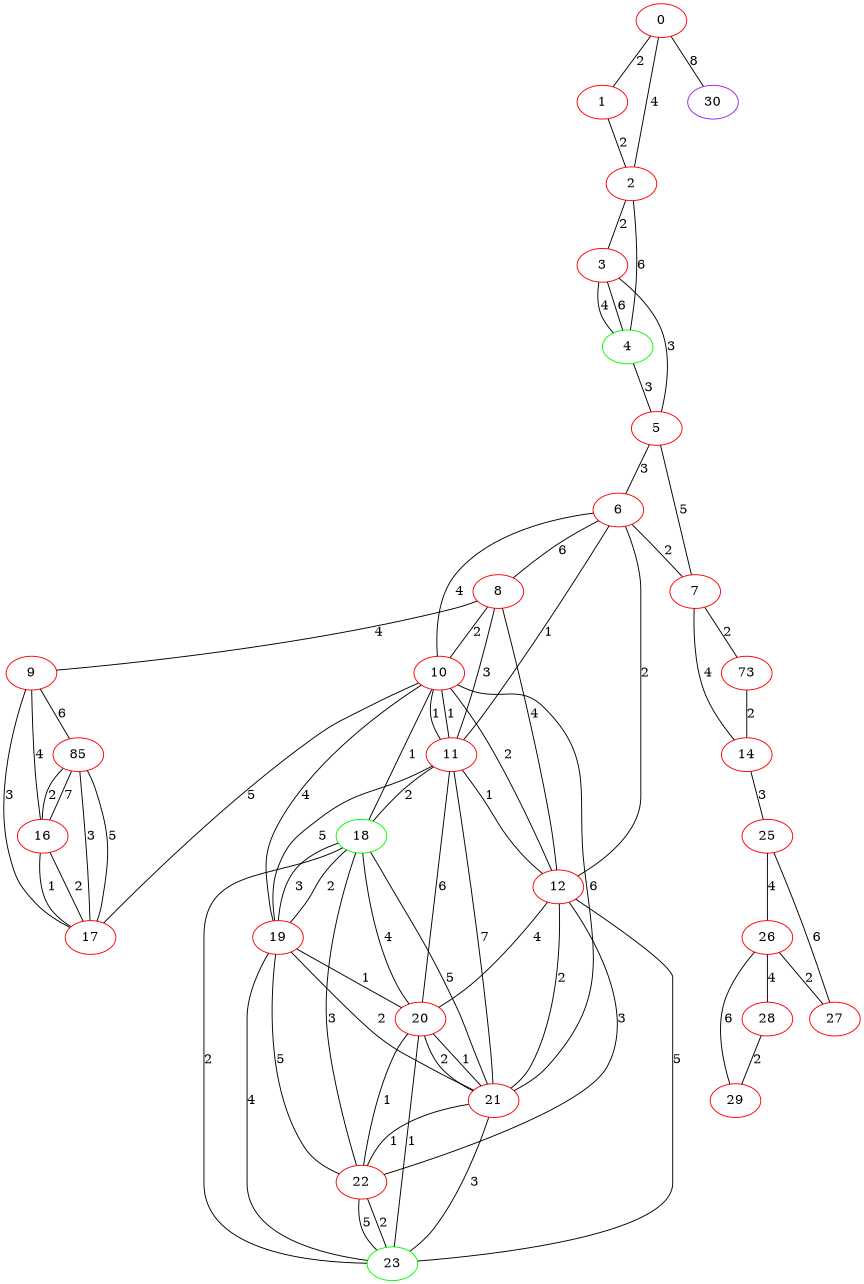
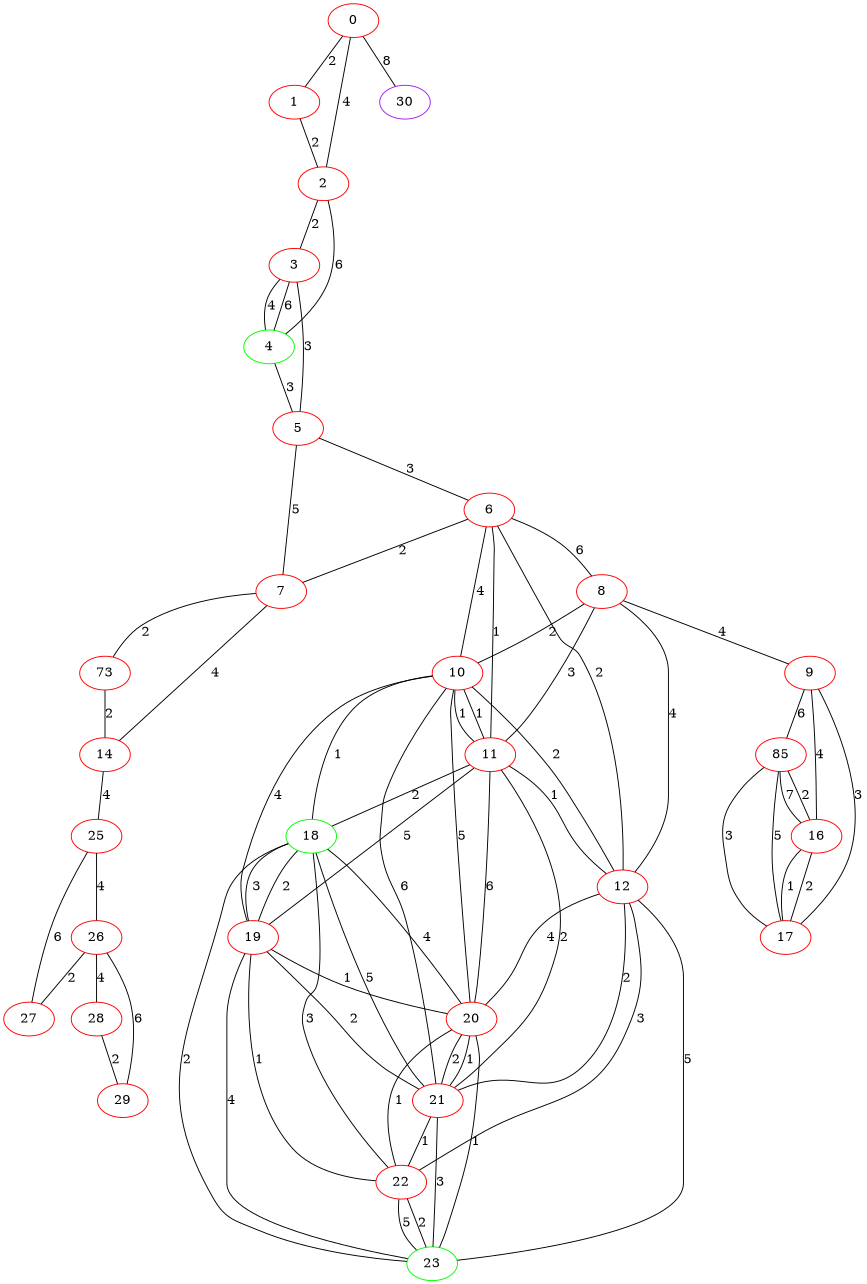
edge "10" -- "17": now "10" -- "20"
edge "14" -- "25": label "3" -> "4"
edge "11" -- "21": label "7" -> "2"
edge "19" -- "22": label "5" -> "1"
